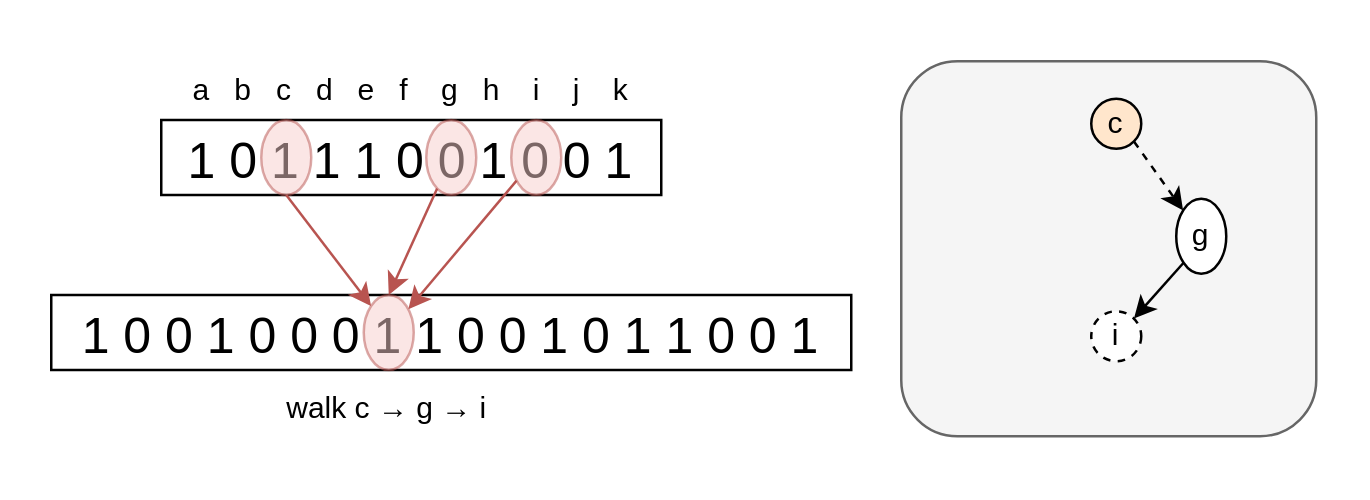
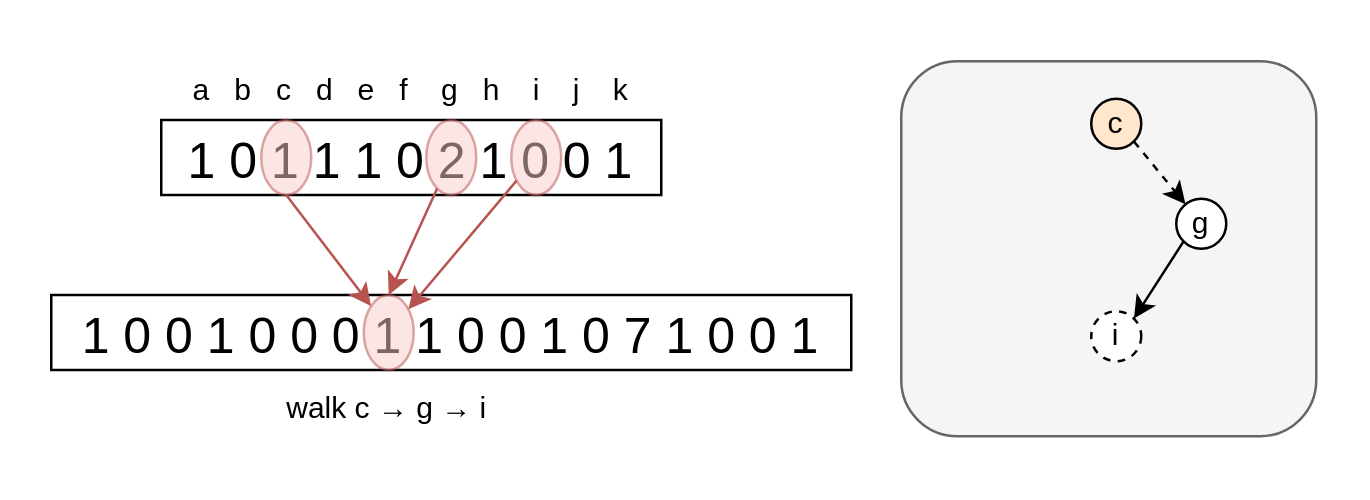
node "1 0 1 1 1 0 0 1 0 0 1": label "1 0 1 1 1 0 0 1 0 0 1" -> "1 0 1 1 1 0 2 1 0 0 1"
node "g": size 50x75 -> 50x50
node "1 0 0 1 0 0 0 1 1 0 0 1 0 1 1 0 0 1": label "1 0 0 1 0 0 0 1 1 0 0 1 0 1 1 0 0 1" -> "1 0 0 1 0 0 0 1 1 0 0 1 0 7 1 0 0 1"
